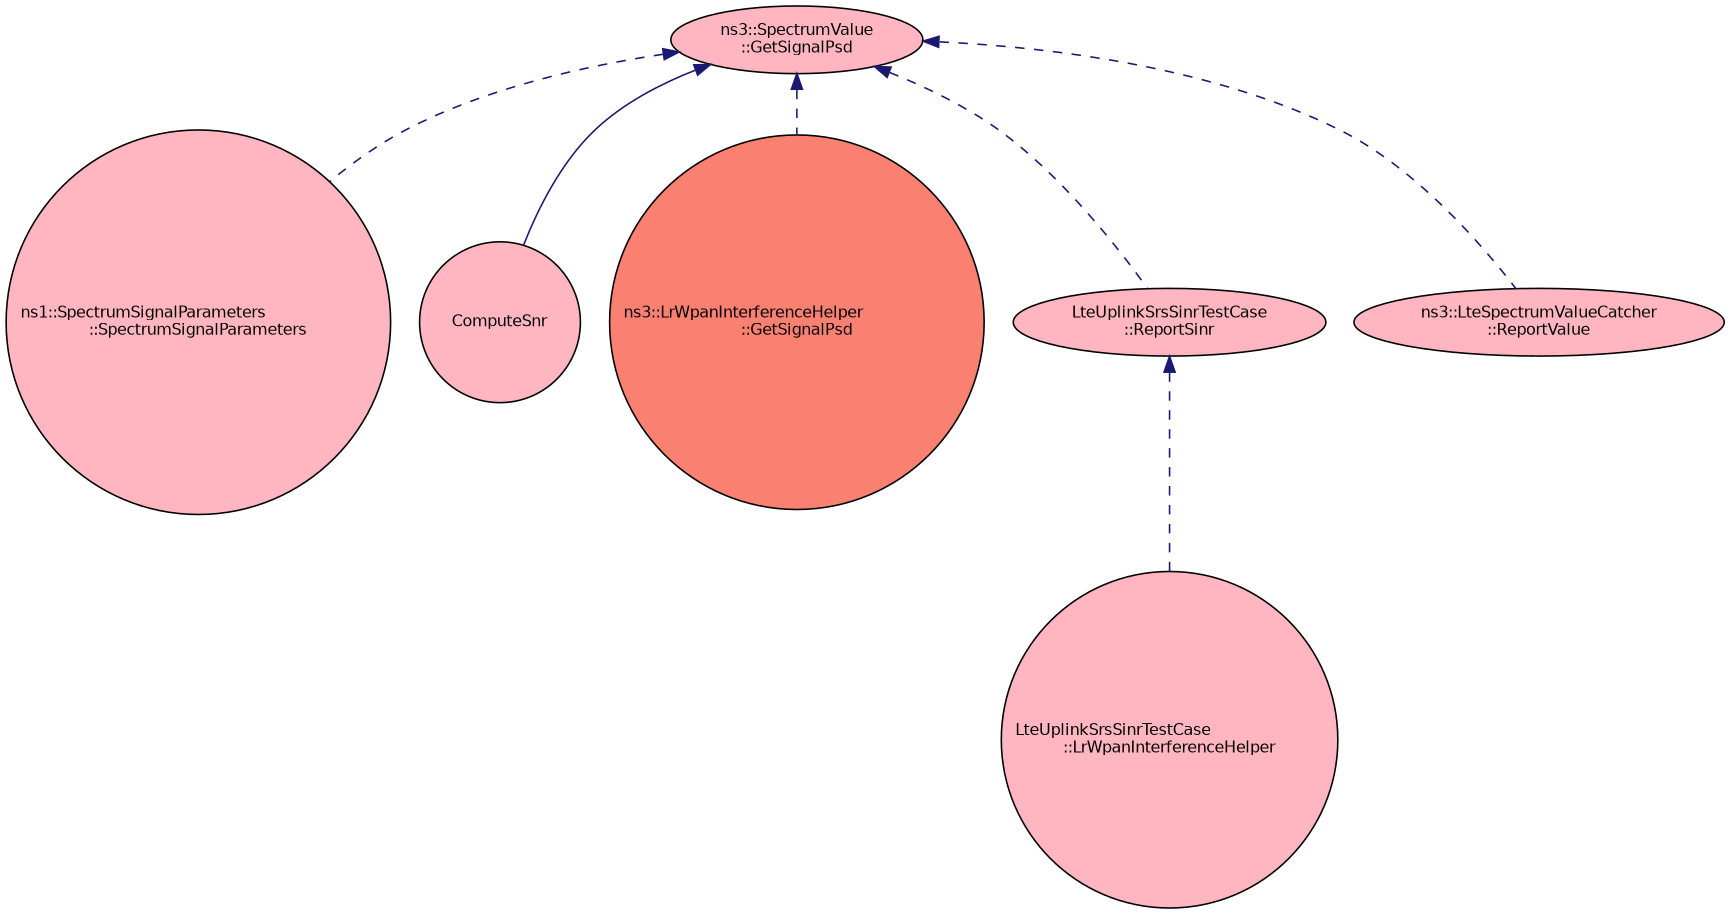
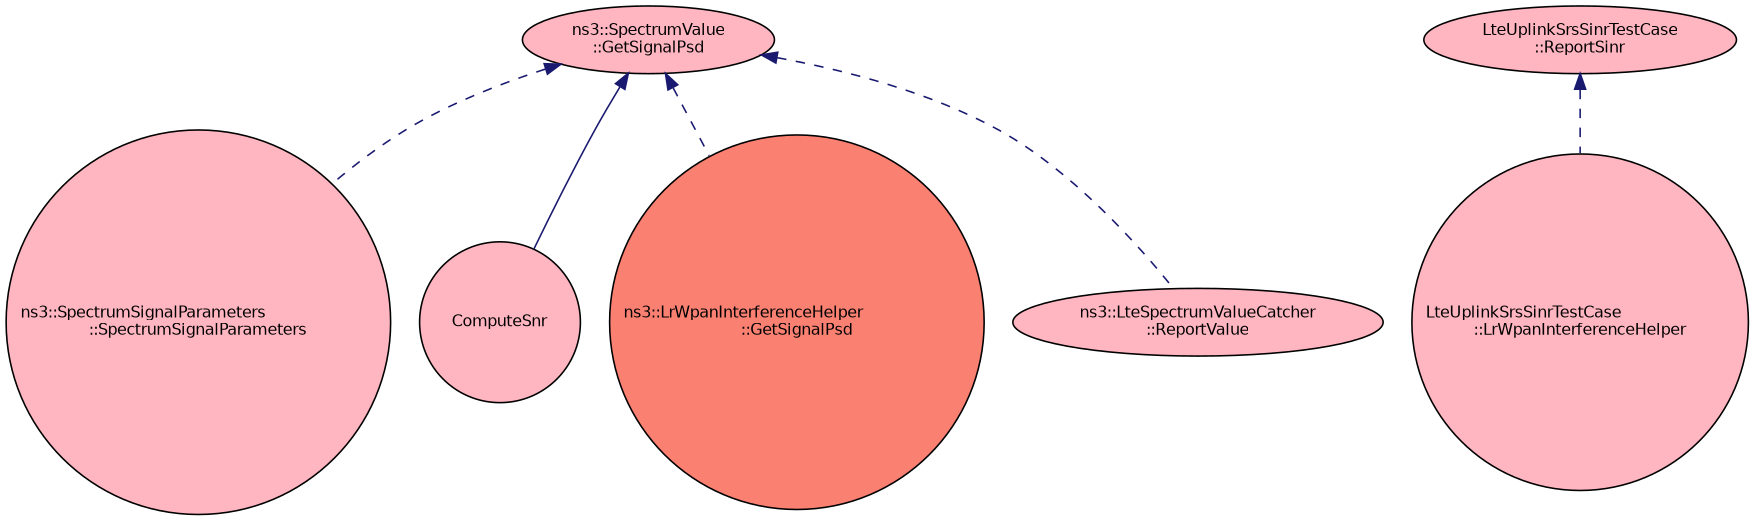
edge "LteUplinkSrsSinrTestCase ::ReportSinr" -> "ns3::SpectrumValue ::GetSignalPsd": removed
node "ns1::SpectrumSignalParameters ::SpectrumSignalParameters": label "ns1::SpectrumSignalParameters ::SpectrumSignalParameters" -> "ns3::SpectrumSignalParameters ::SpectrumSignalParameters"
